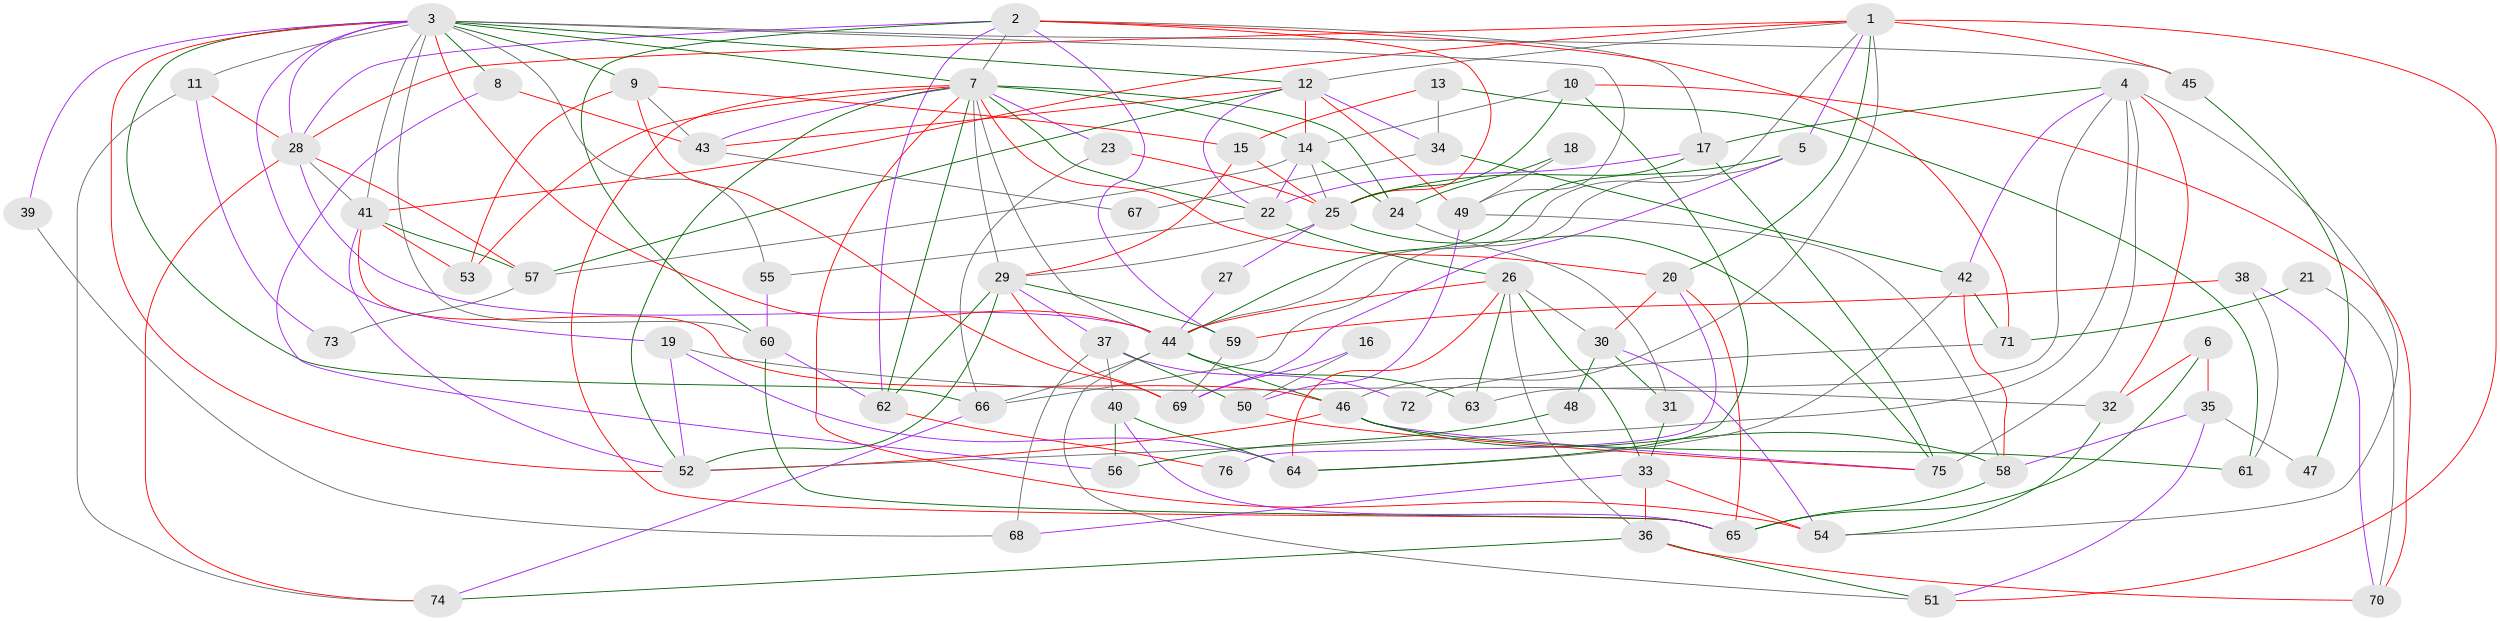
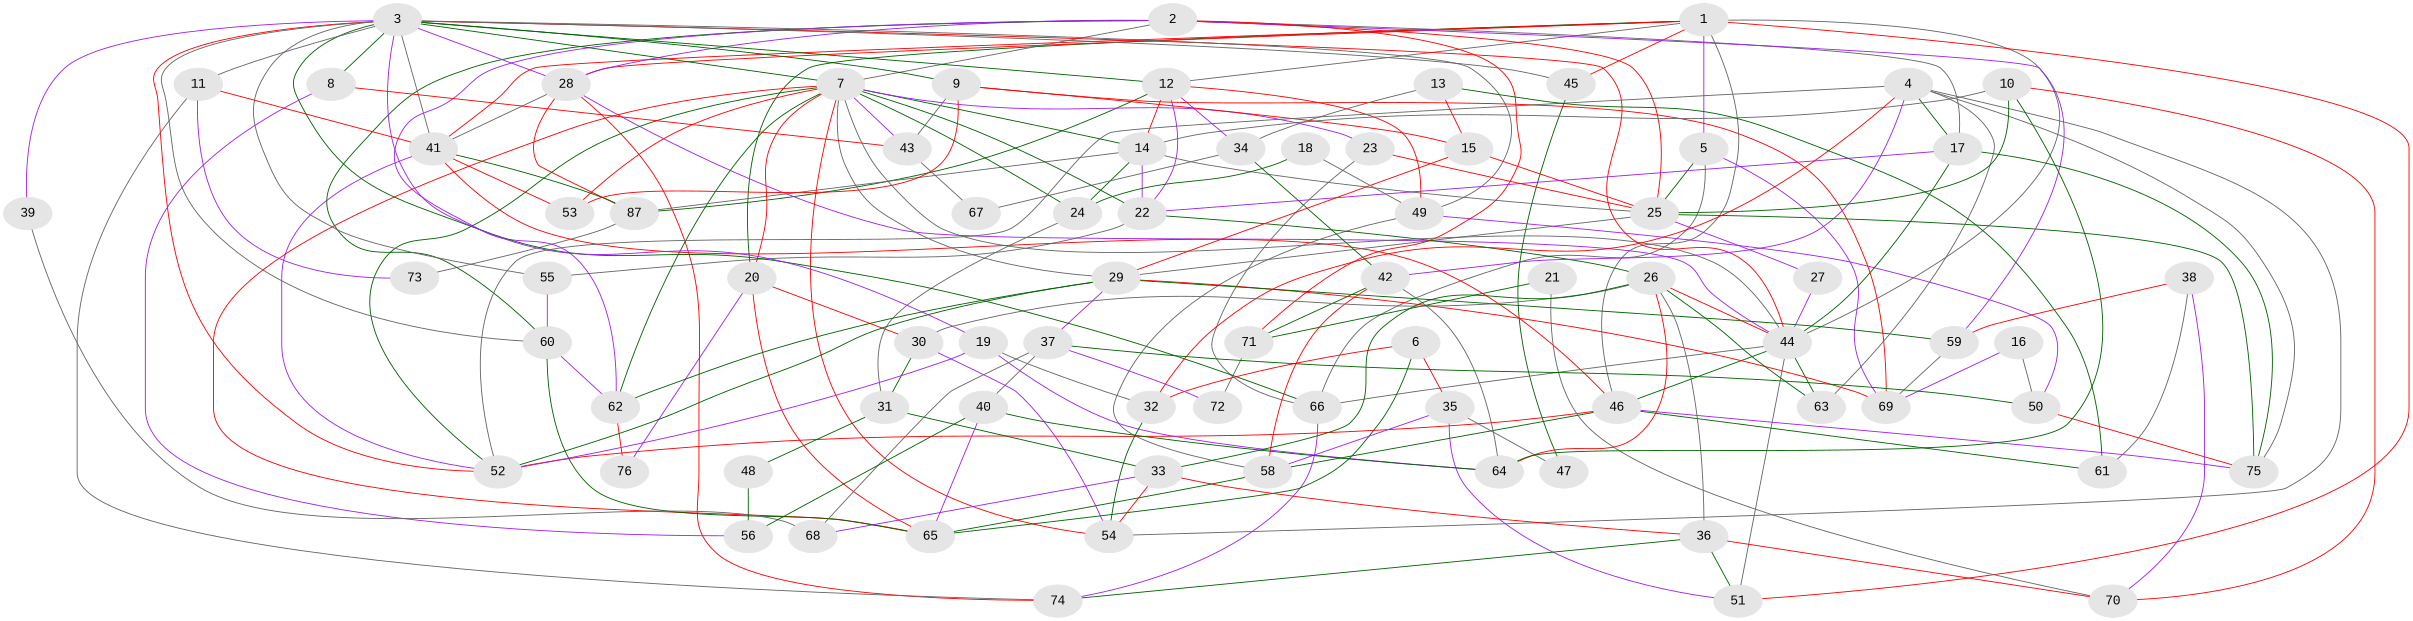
edge "12" -- "43": removed
edge "11" -- "28": now "11" -- "41"
node "57": label "57" -> "87"
edge "30" -- "48": now "31" -- "48"
